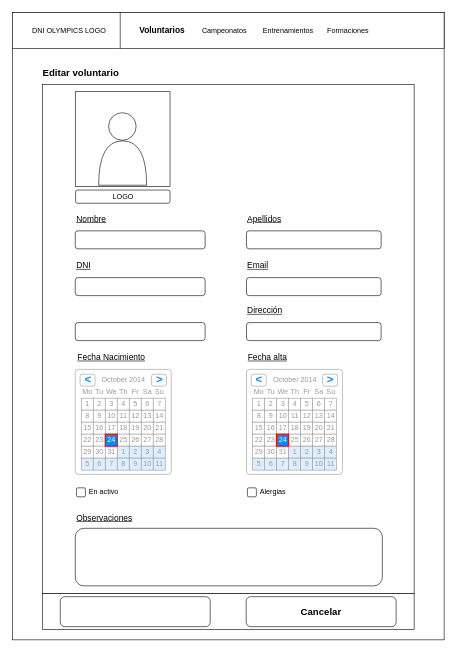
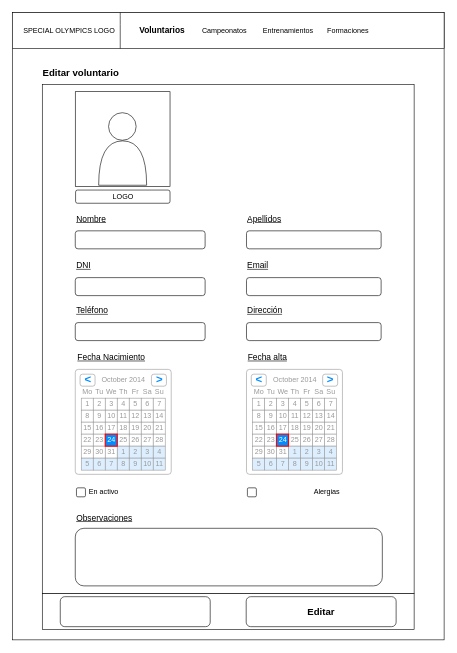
node "DNI OLYMPICS LOGO": label "DNI OLYMPICS LOGO" -> "SPECIAL OLYMPICS LOGO"
node "Teléfono": added
node "Alergias": moved (287, 492) -> (341, 492)
node "Cancelar": label "Cancelar" -> "Editar"
